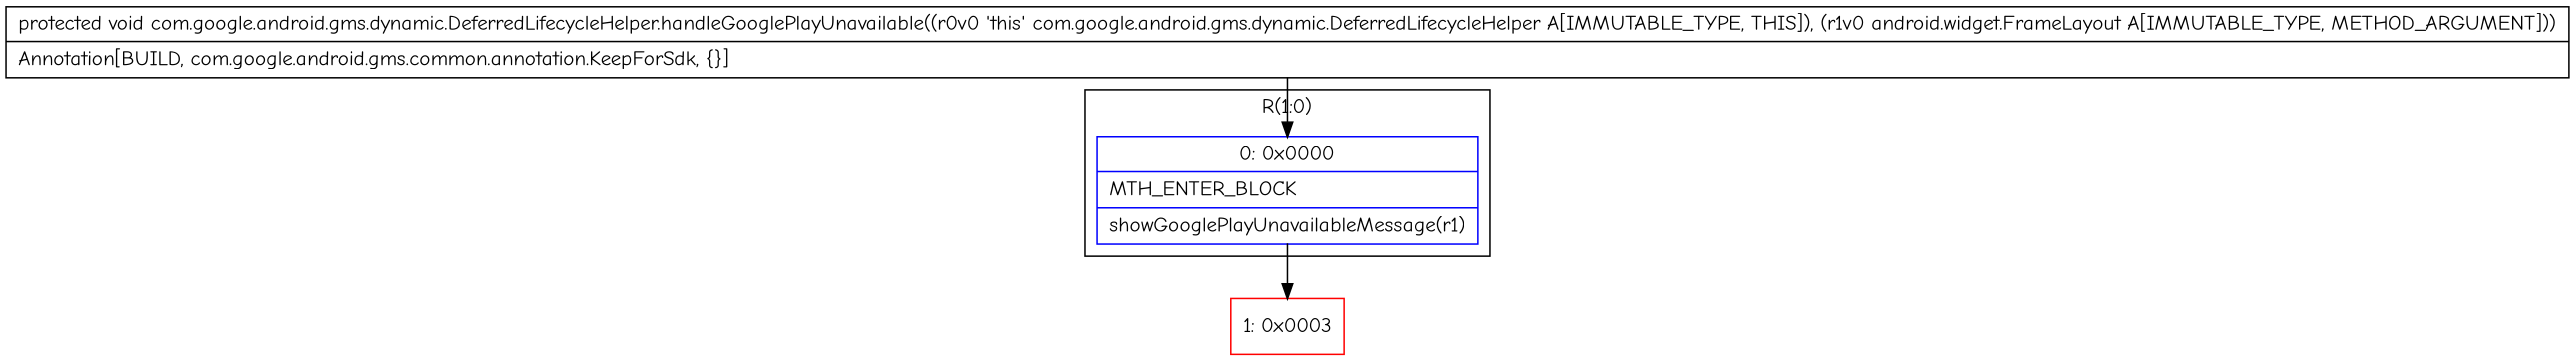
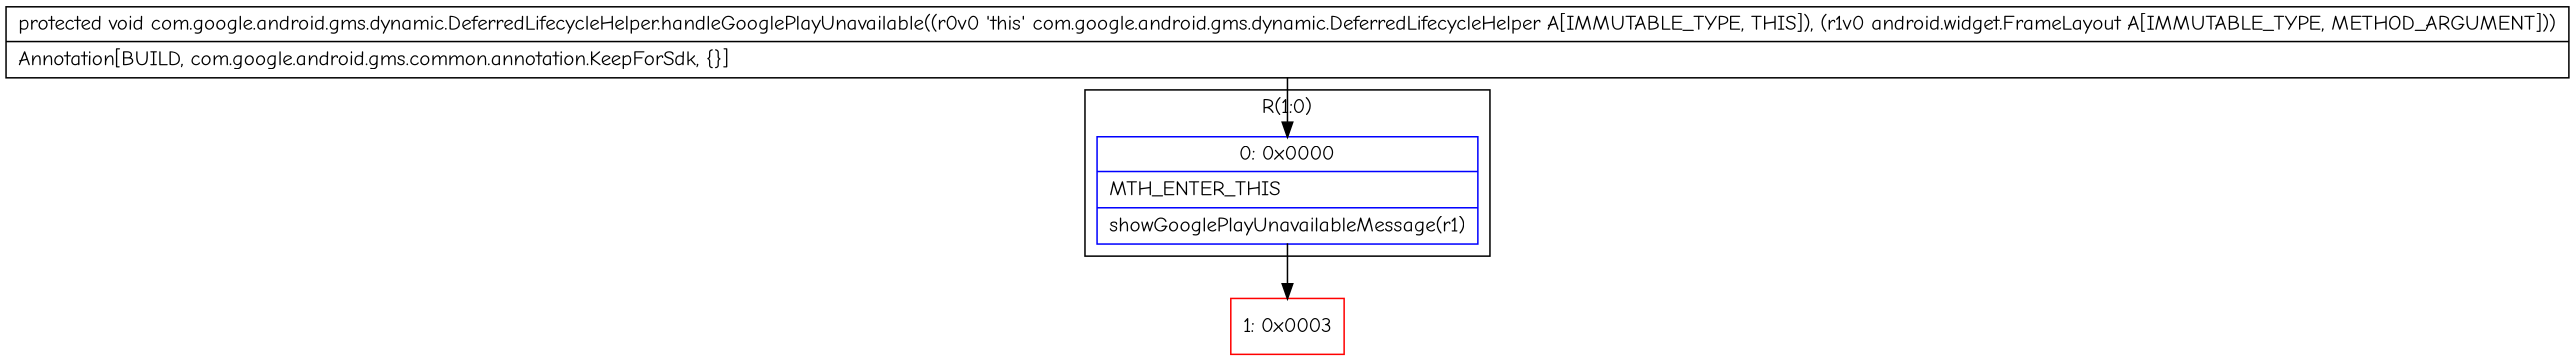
node "0: 0x0000": text "MTH_ENTER_BLOCK" -> "MTH_ENTER_THIS"
